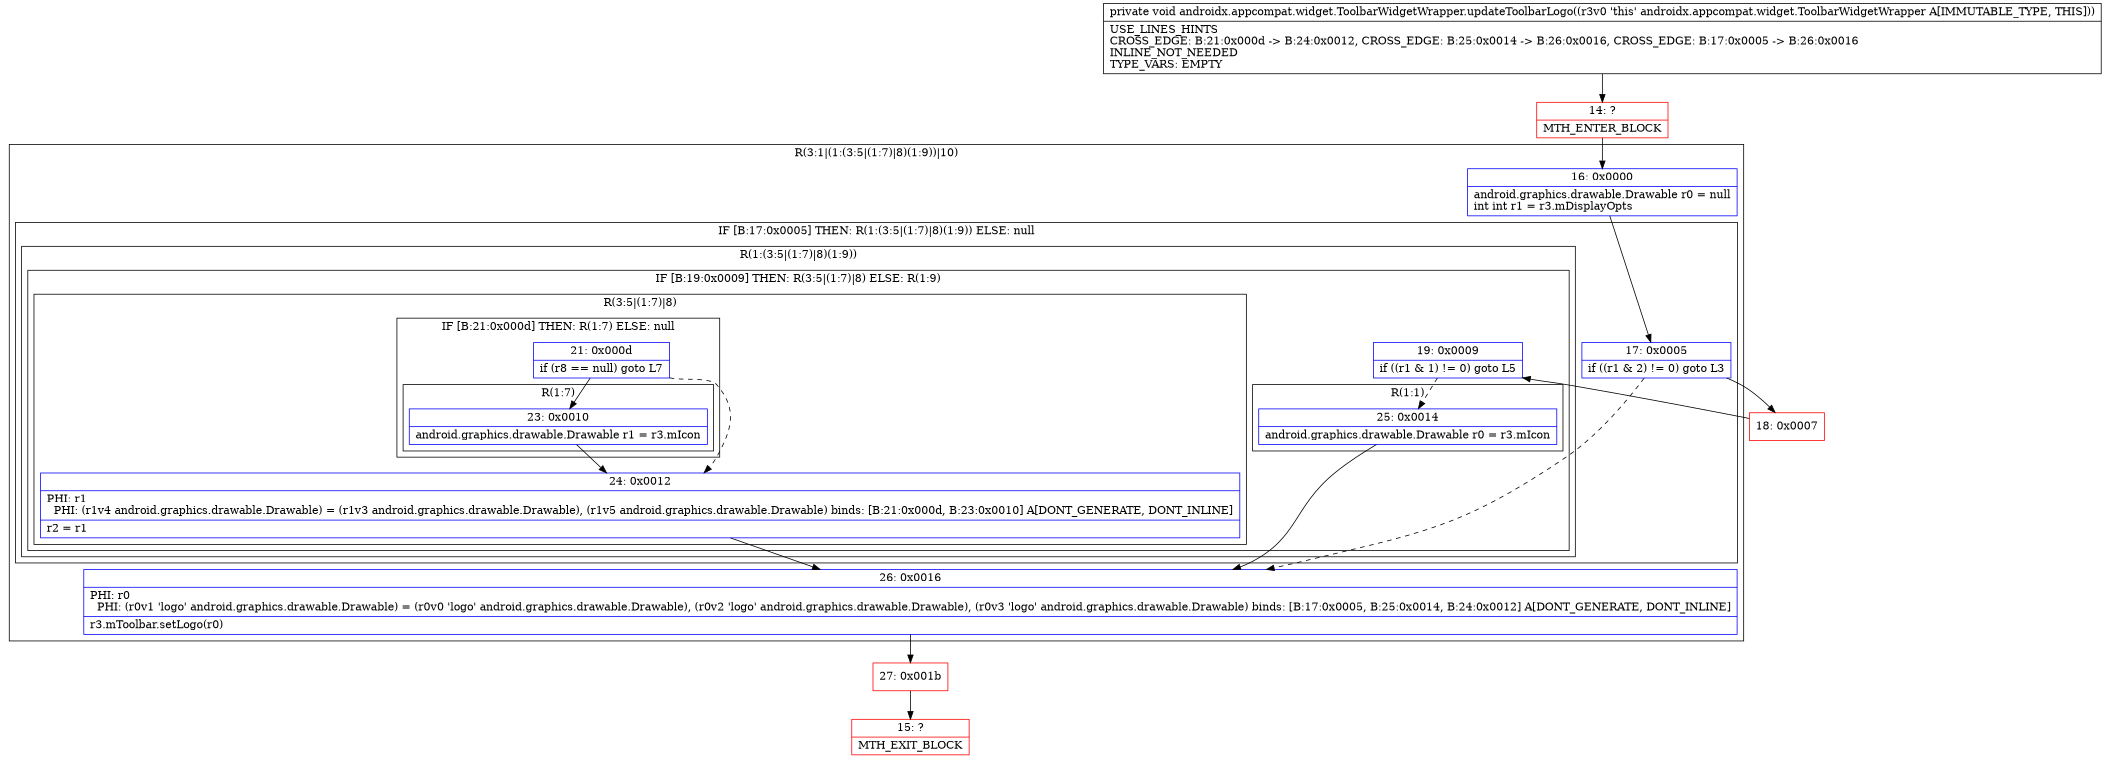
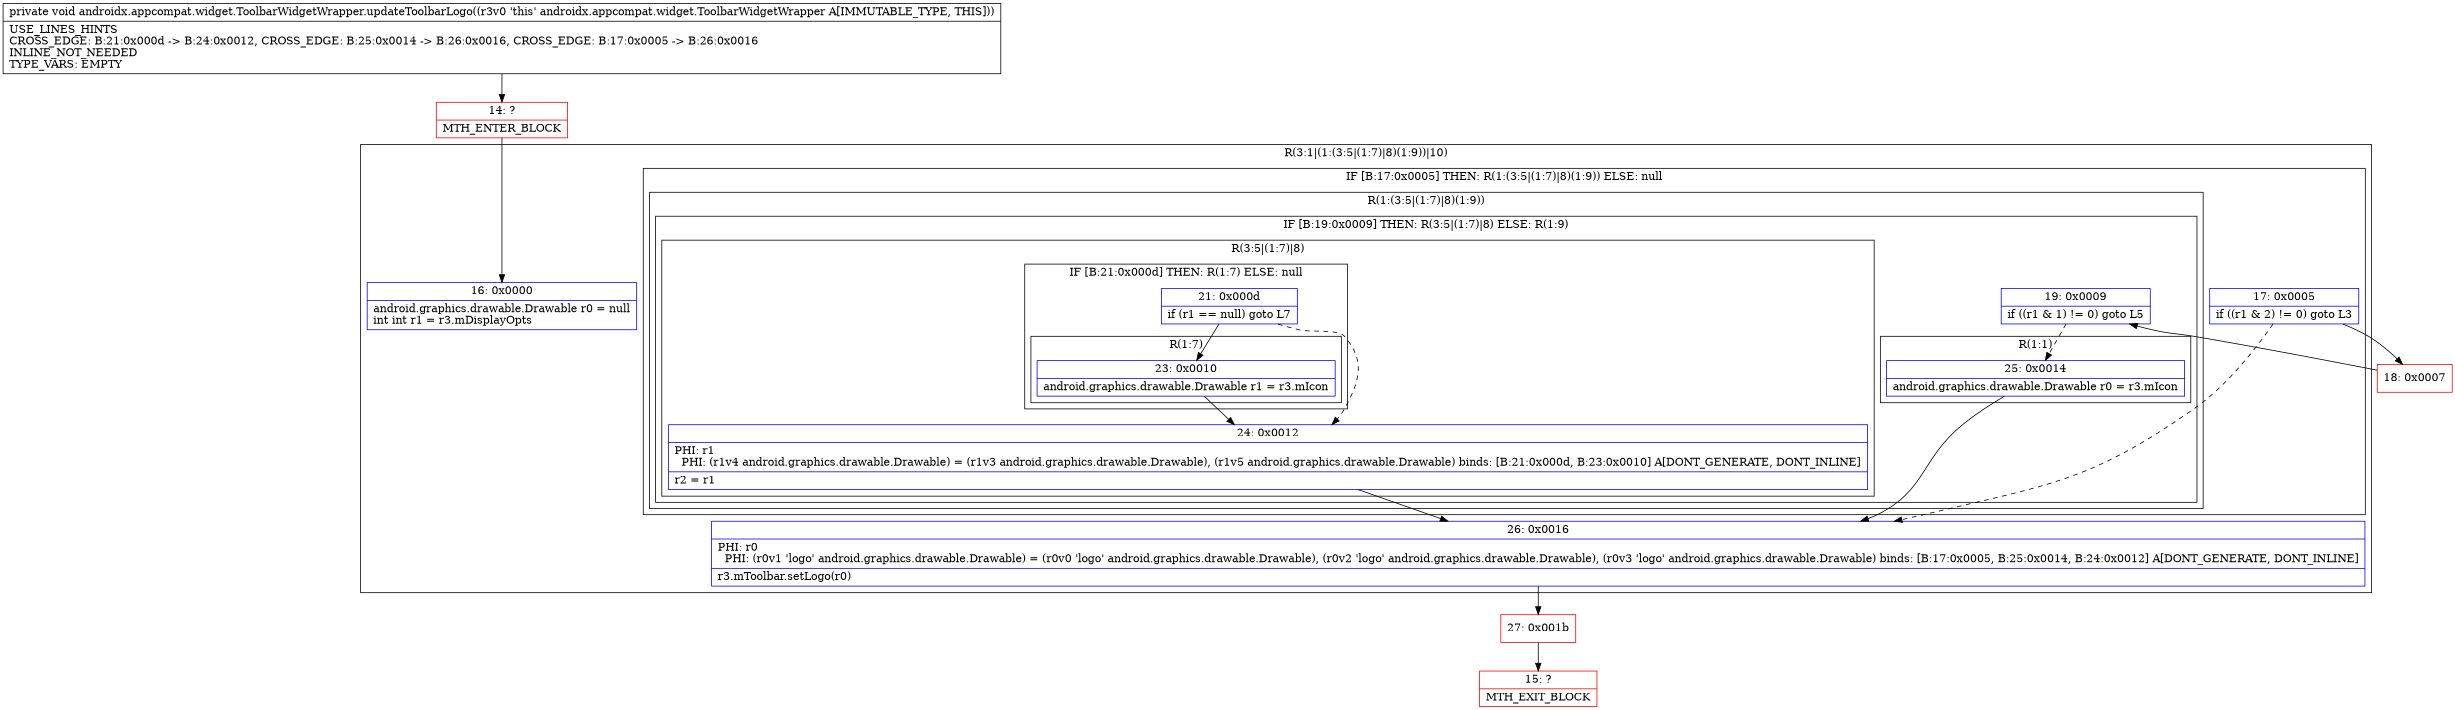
edge "16: 0x0000" -> "17: 0x0005": removed
node "21: 0x000d": text "if (r8 == null) goto L7" -> "if (r1 == null) goto L7"
